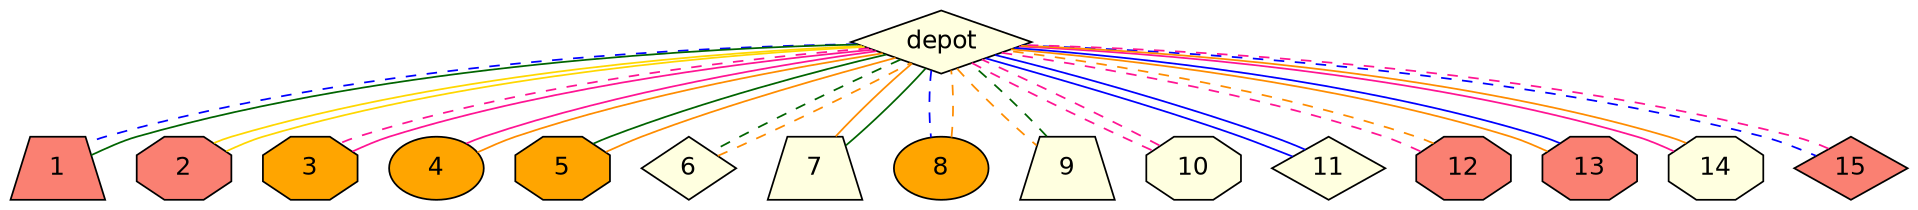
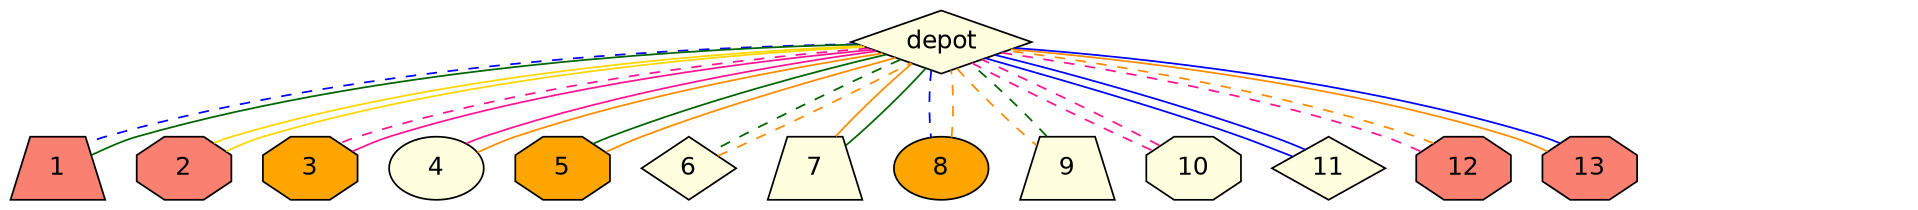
node "4": fillcolor orange -> lightyellow
node "14": removed
node "15": removed
